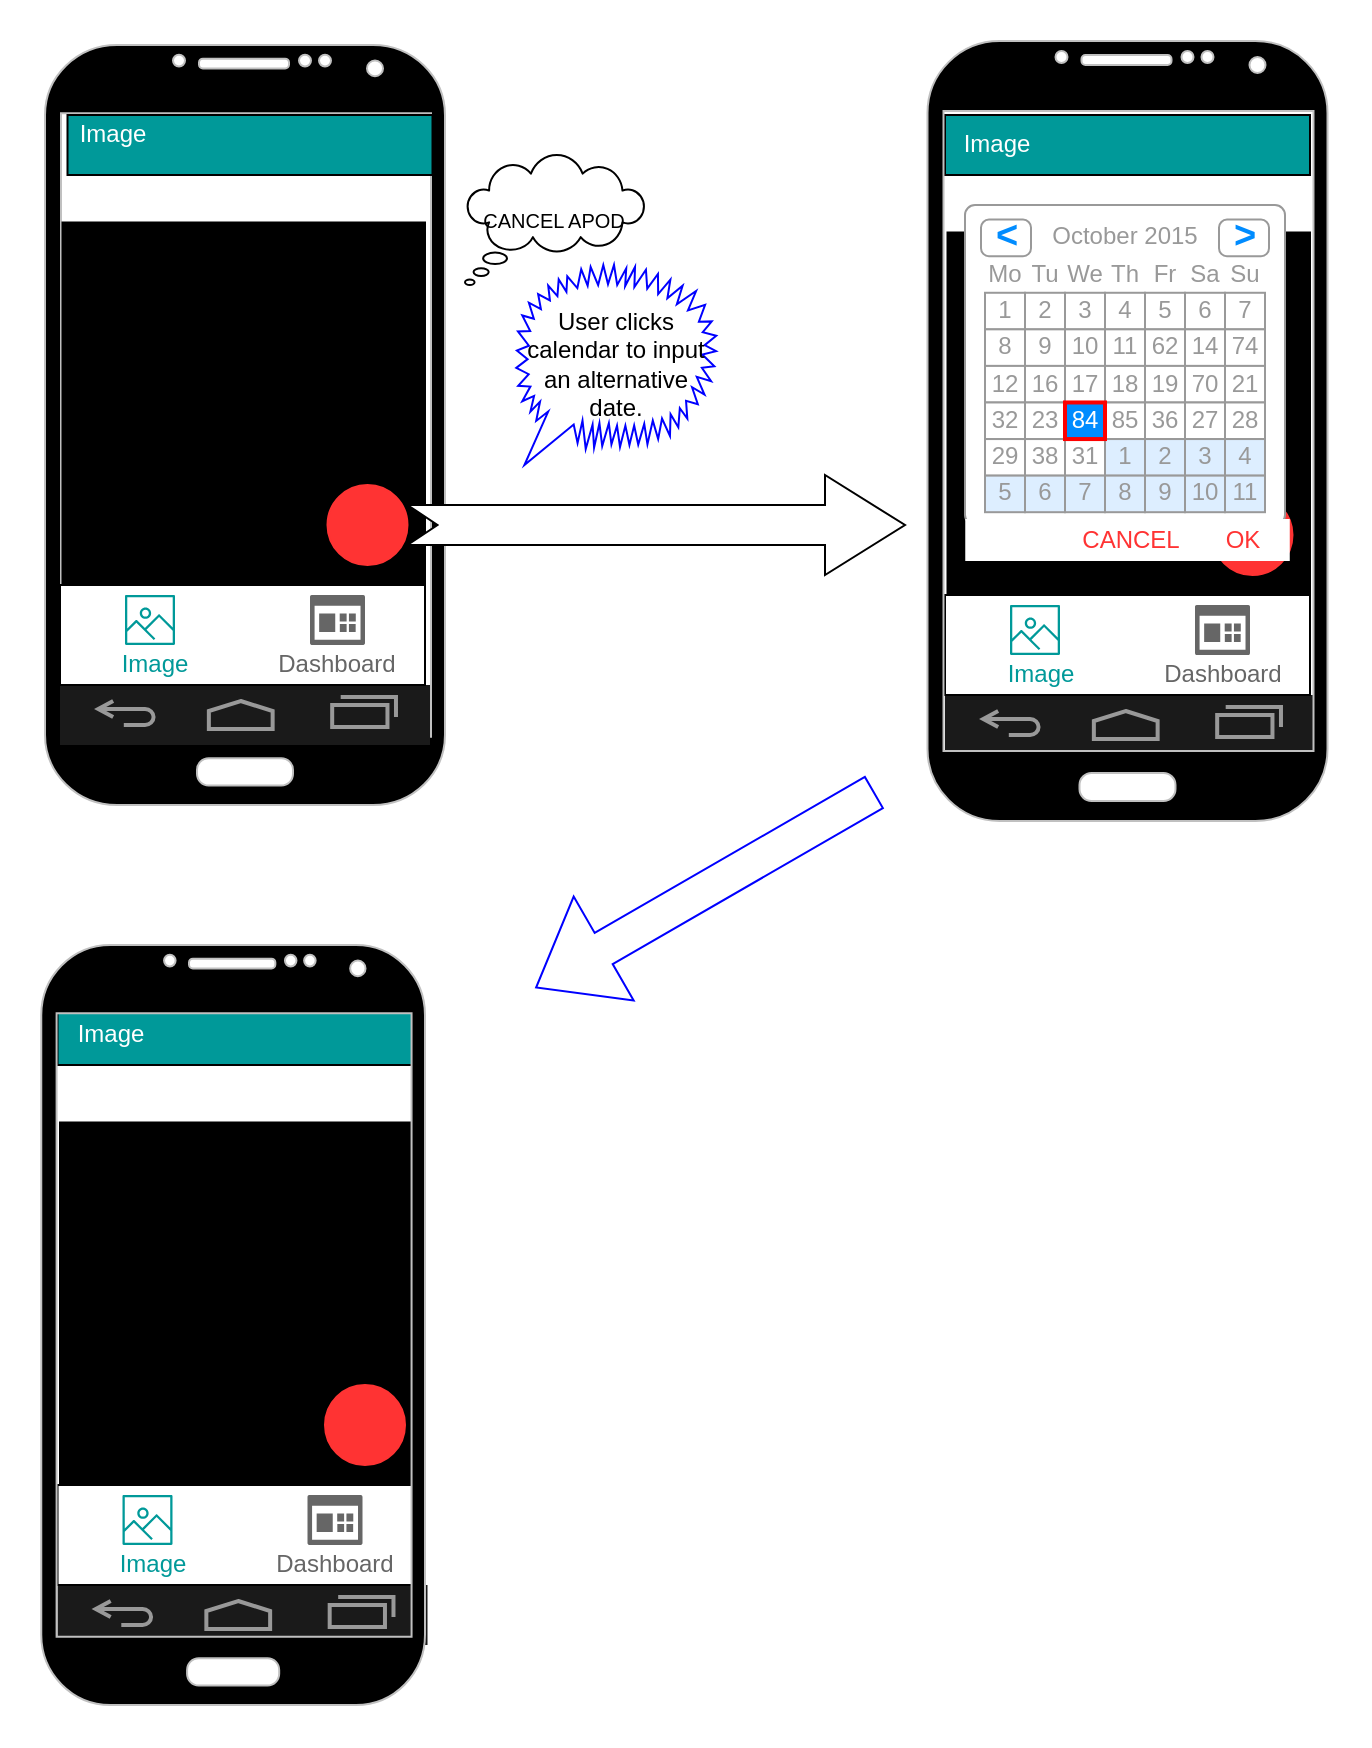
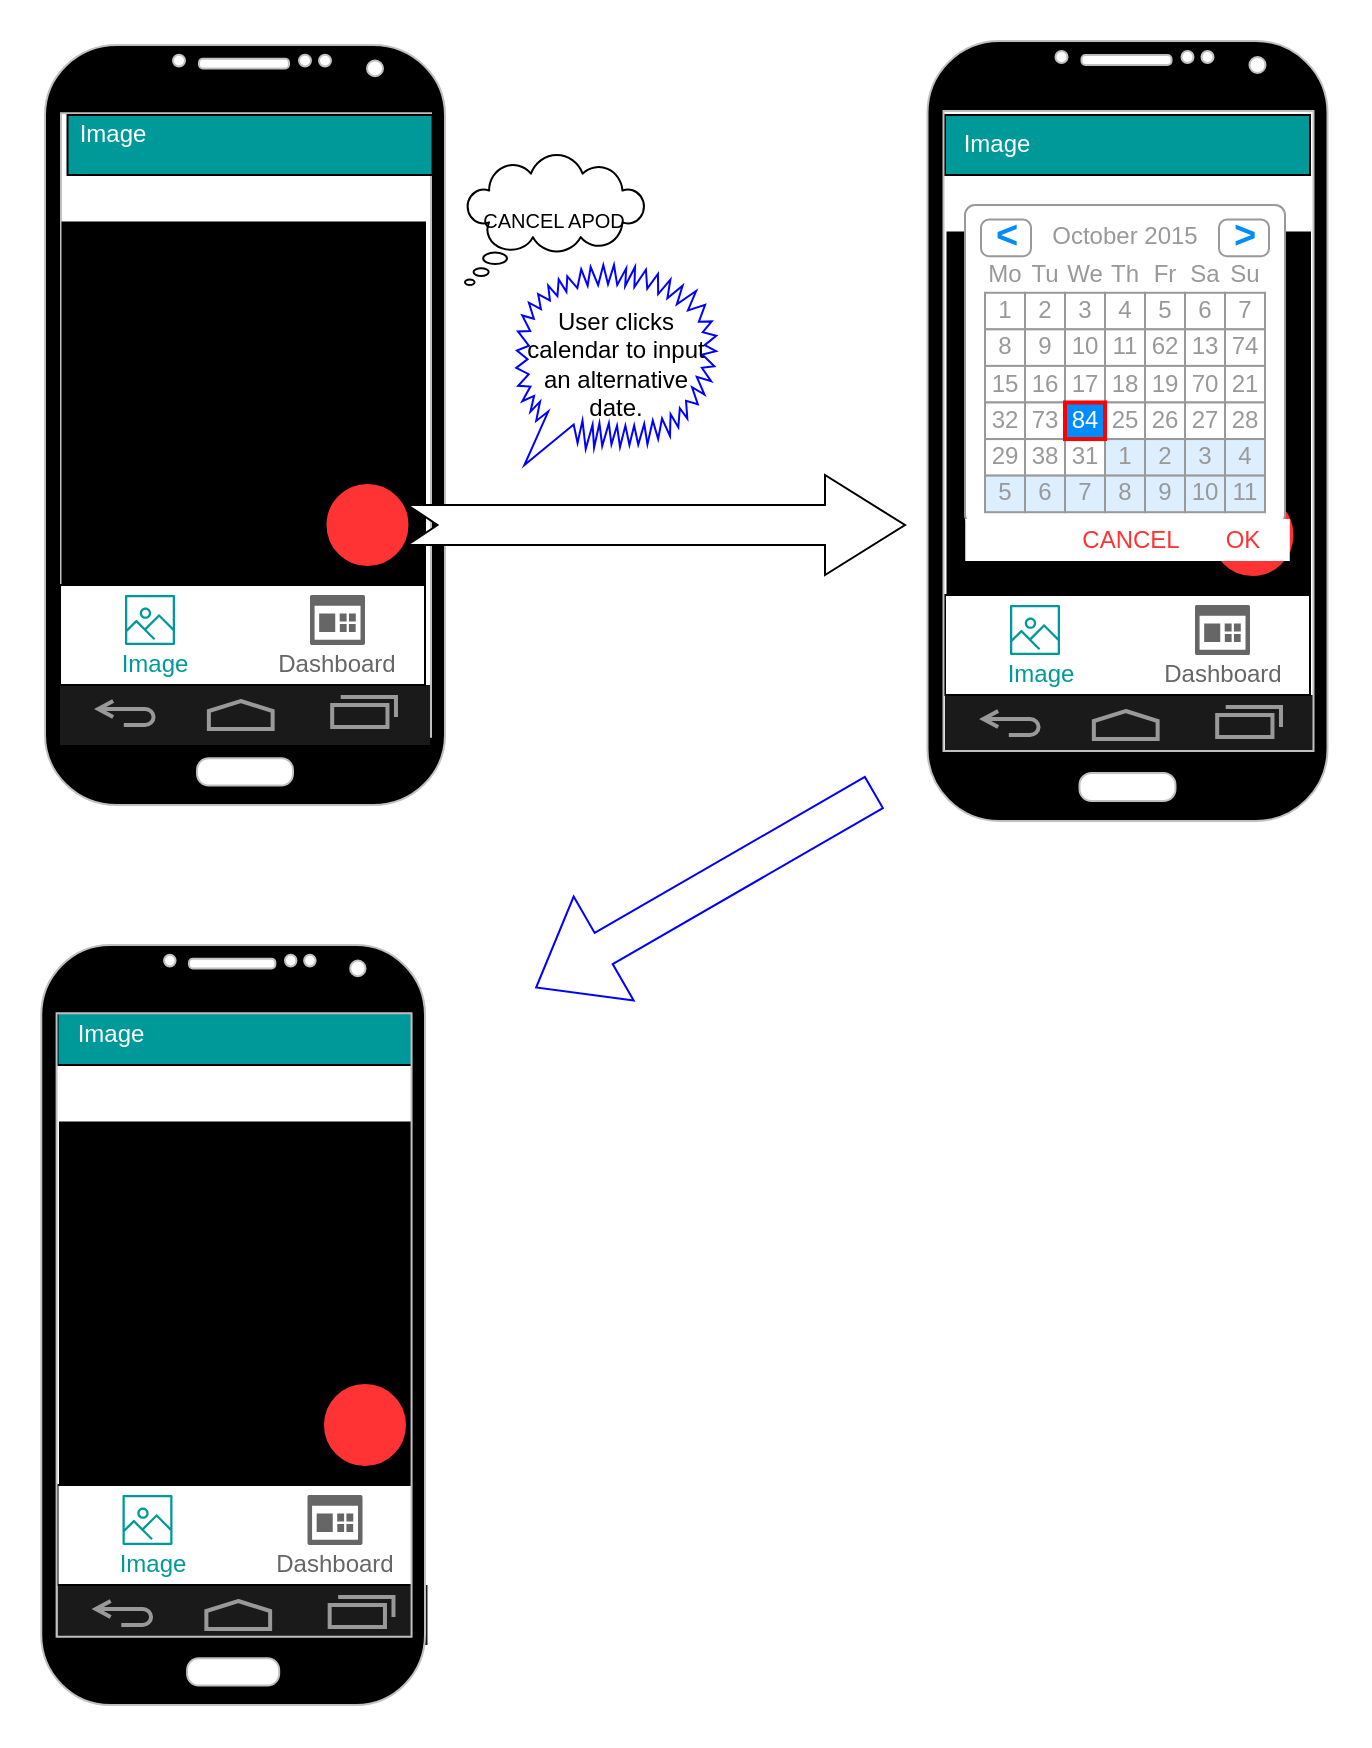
node "14": label "14" -> "13"
node "12": label "12" -> "15"
node "23": label "23" -> "73"
node "85": label "85" -> "25"
node "36": label "36" -> "26"
